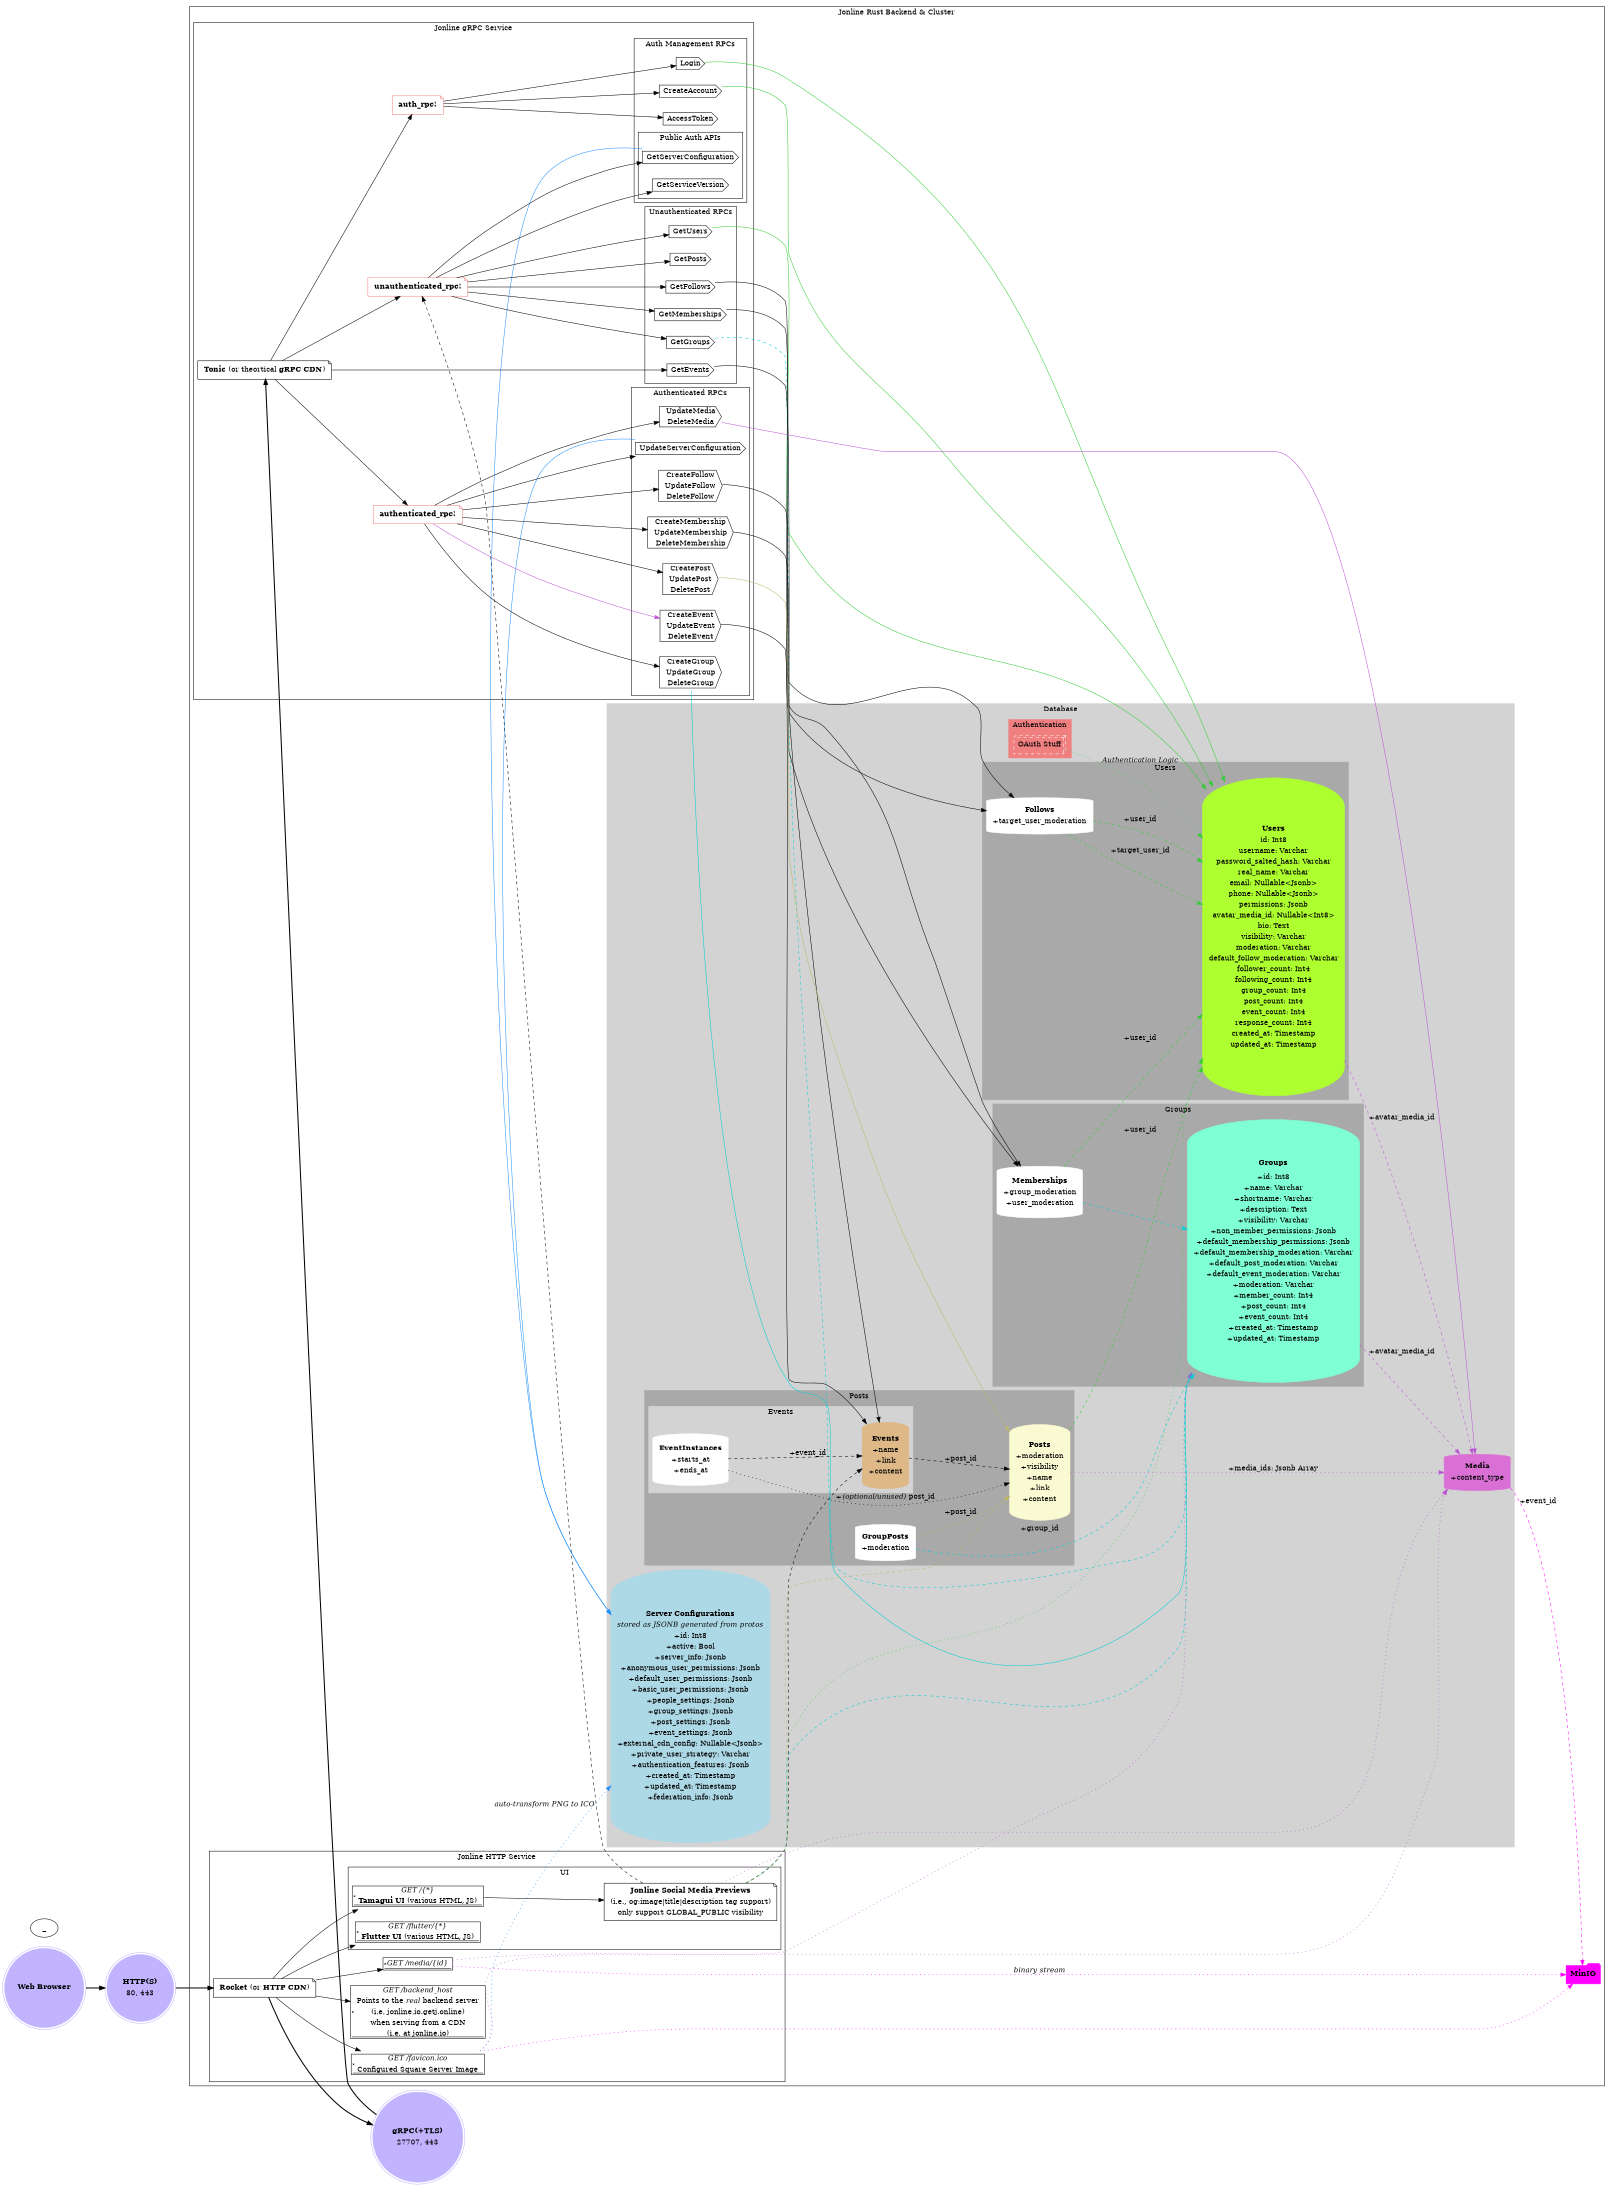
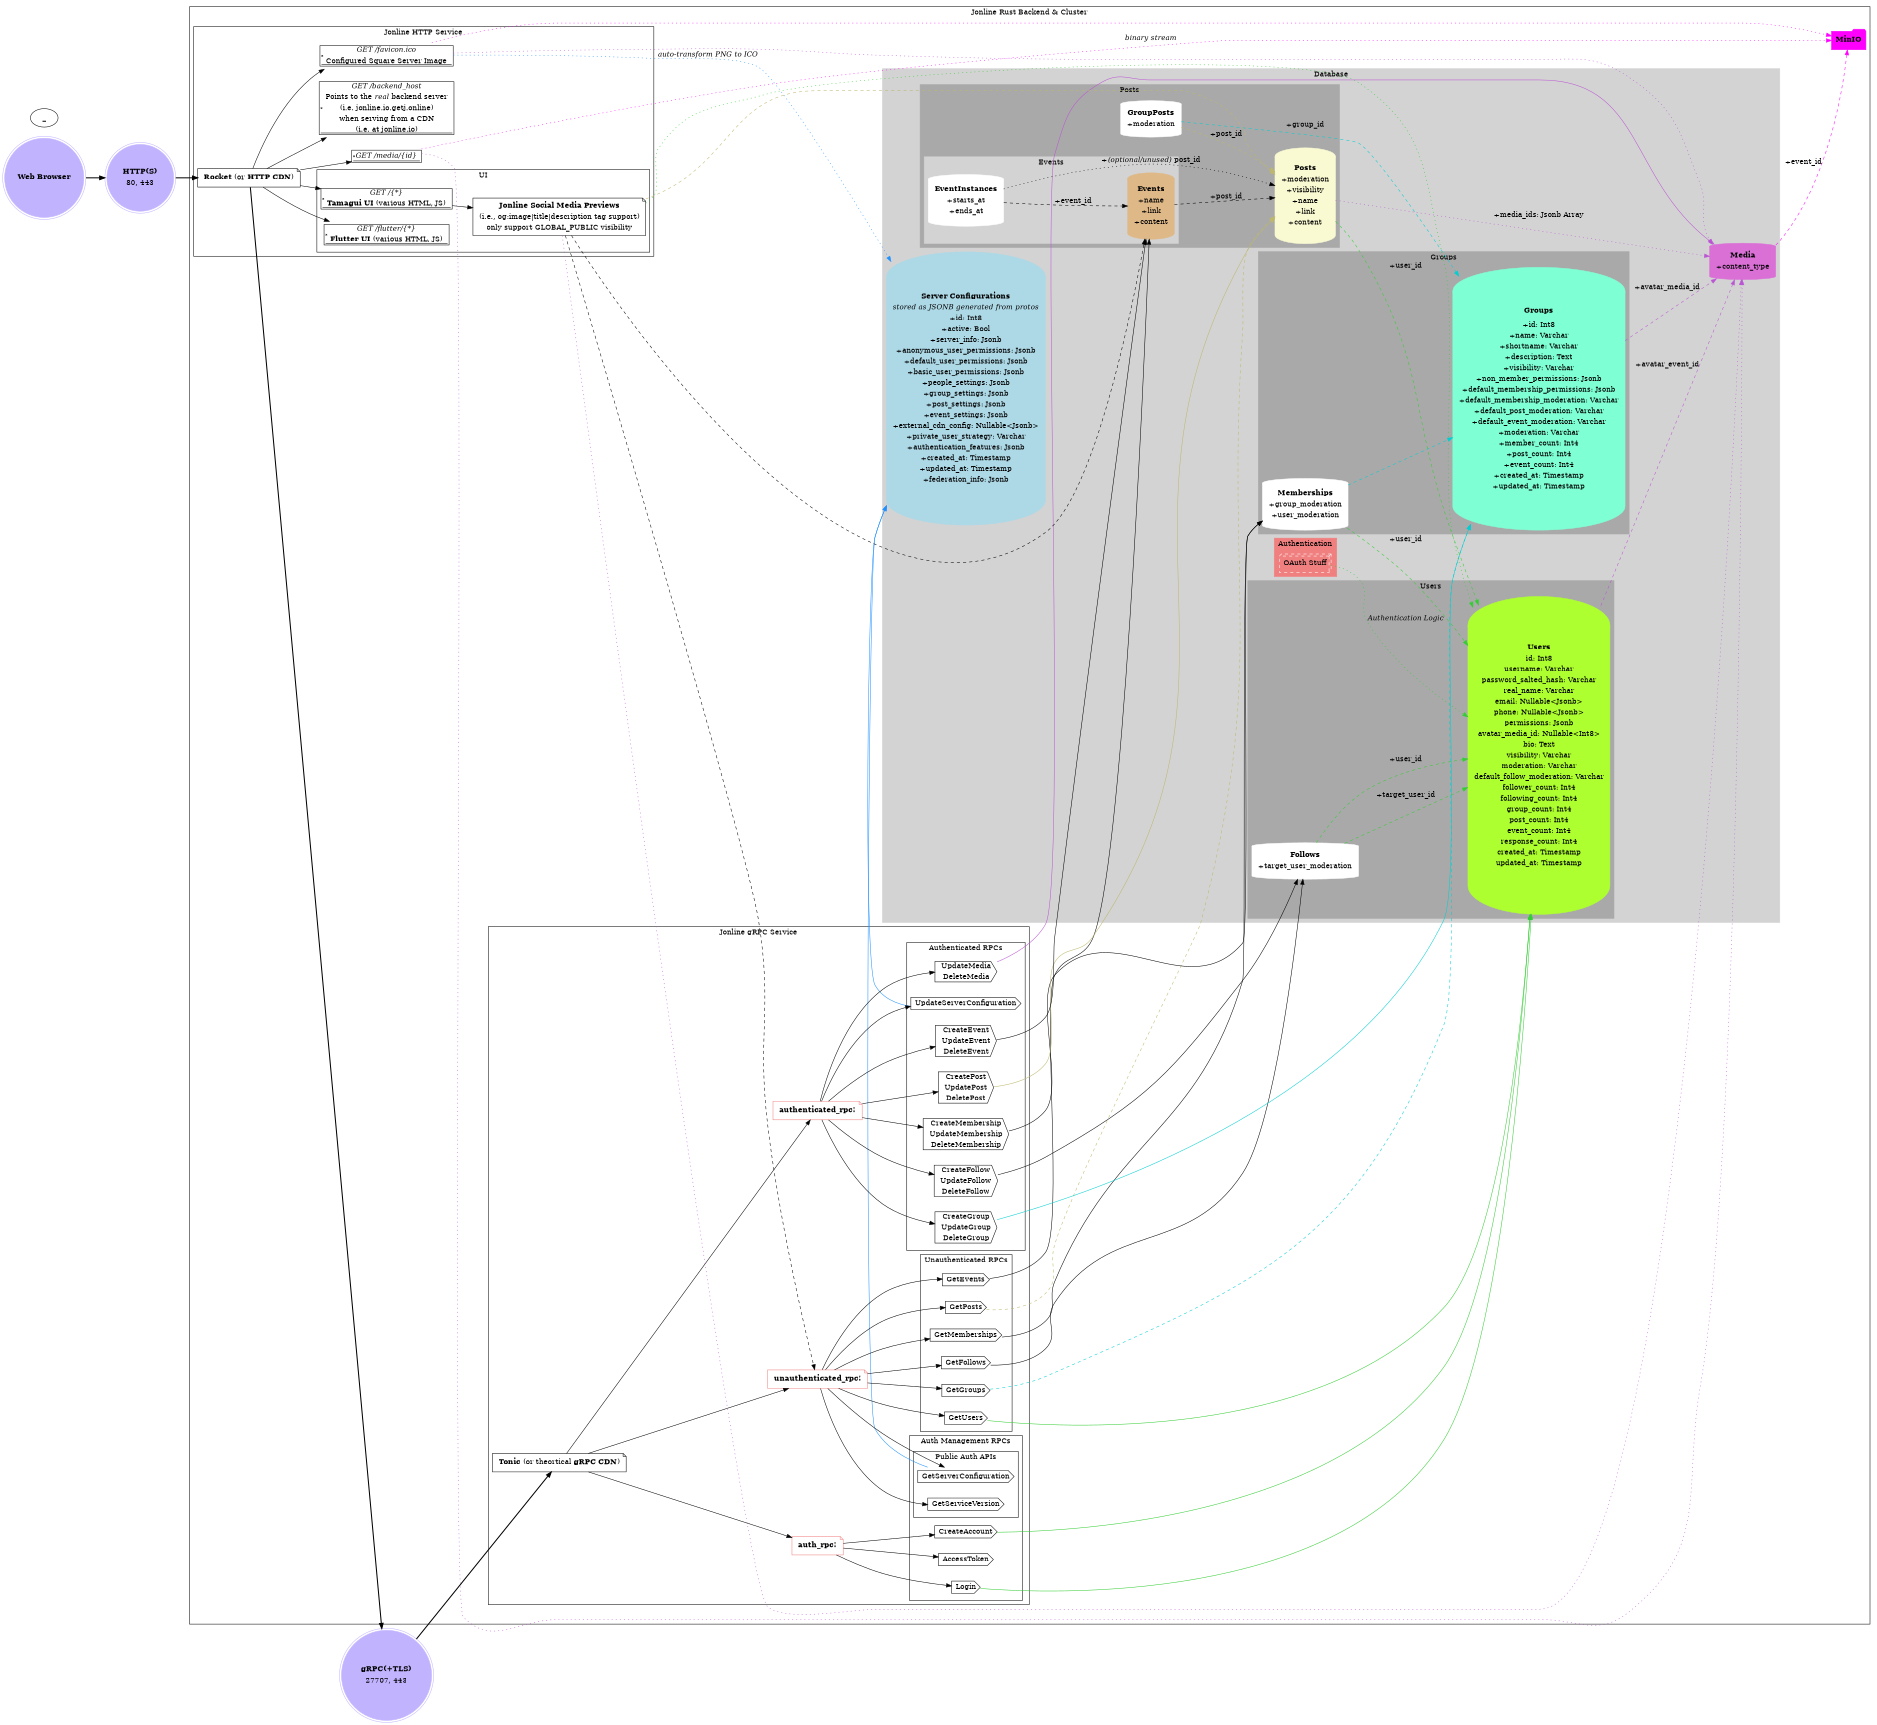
edge "Tonic" -> "GetEvents": now "unauthenticated_rpc!" -> "GetEvents"
edge "authenticated_rpc!" -> "CreateEvent": color mediumorchid -> black
edge "GetPosts" -> "Posts": added
edge "Users" -> "Media": label "+avatar_media_id" -> "+avatar_event_id"
edge "Jonline Social Media Previews" -> "Groups": removed
edge "GET /favicon.ico" -> "Groups": now "GET /favicon.ico" -> "Media"
